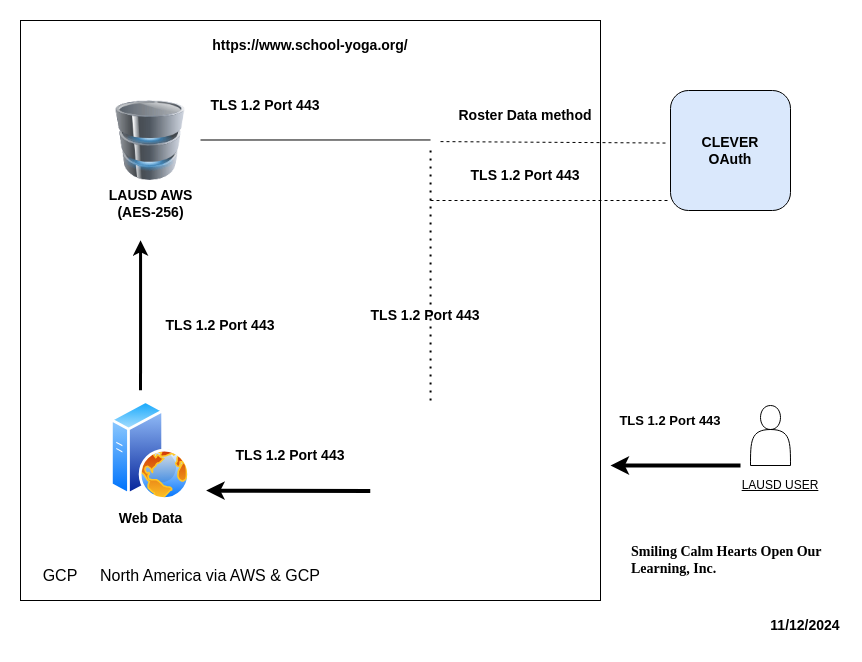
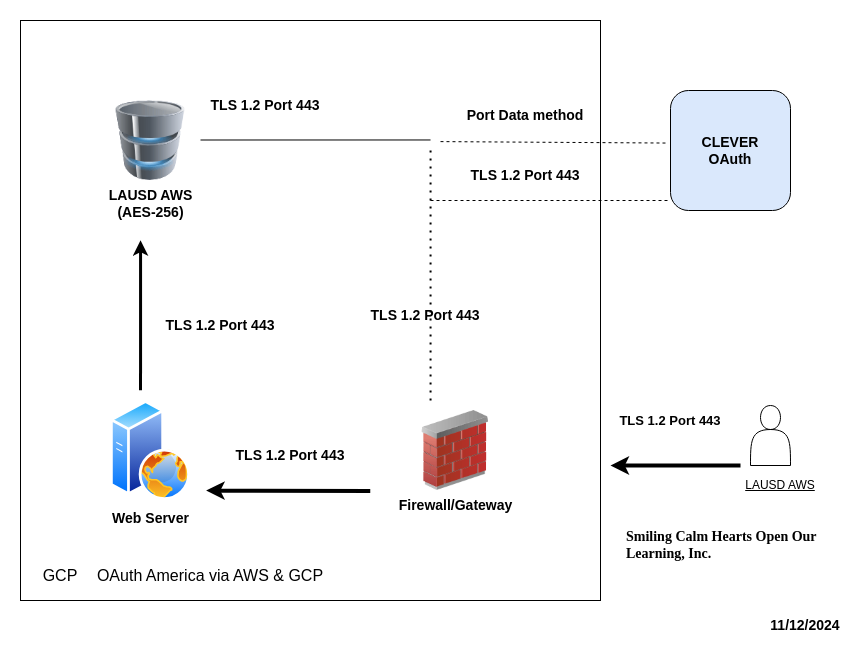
node "https://www.school-yoga.org/": removed
node "Roster Data method": label "Roster Data method" -> "Port Data method"
node "Firewall/Gateway": added
node "LAUSD USER": label "LAUSD USER" -> "LAUSD AWS"
node "Web Data": label "Web Data" -> "Web Server"
node "Smiling Calm Hearts Open Our Learning, Inc.": moved (731, 561) -> (726, 546)
node "North America via AWS & GCP": label "North America via AWS & GCP" -> "OAuth America via AWS & GCP"
